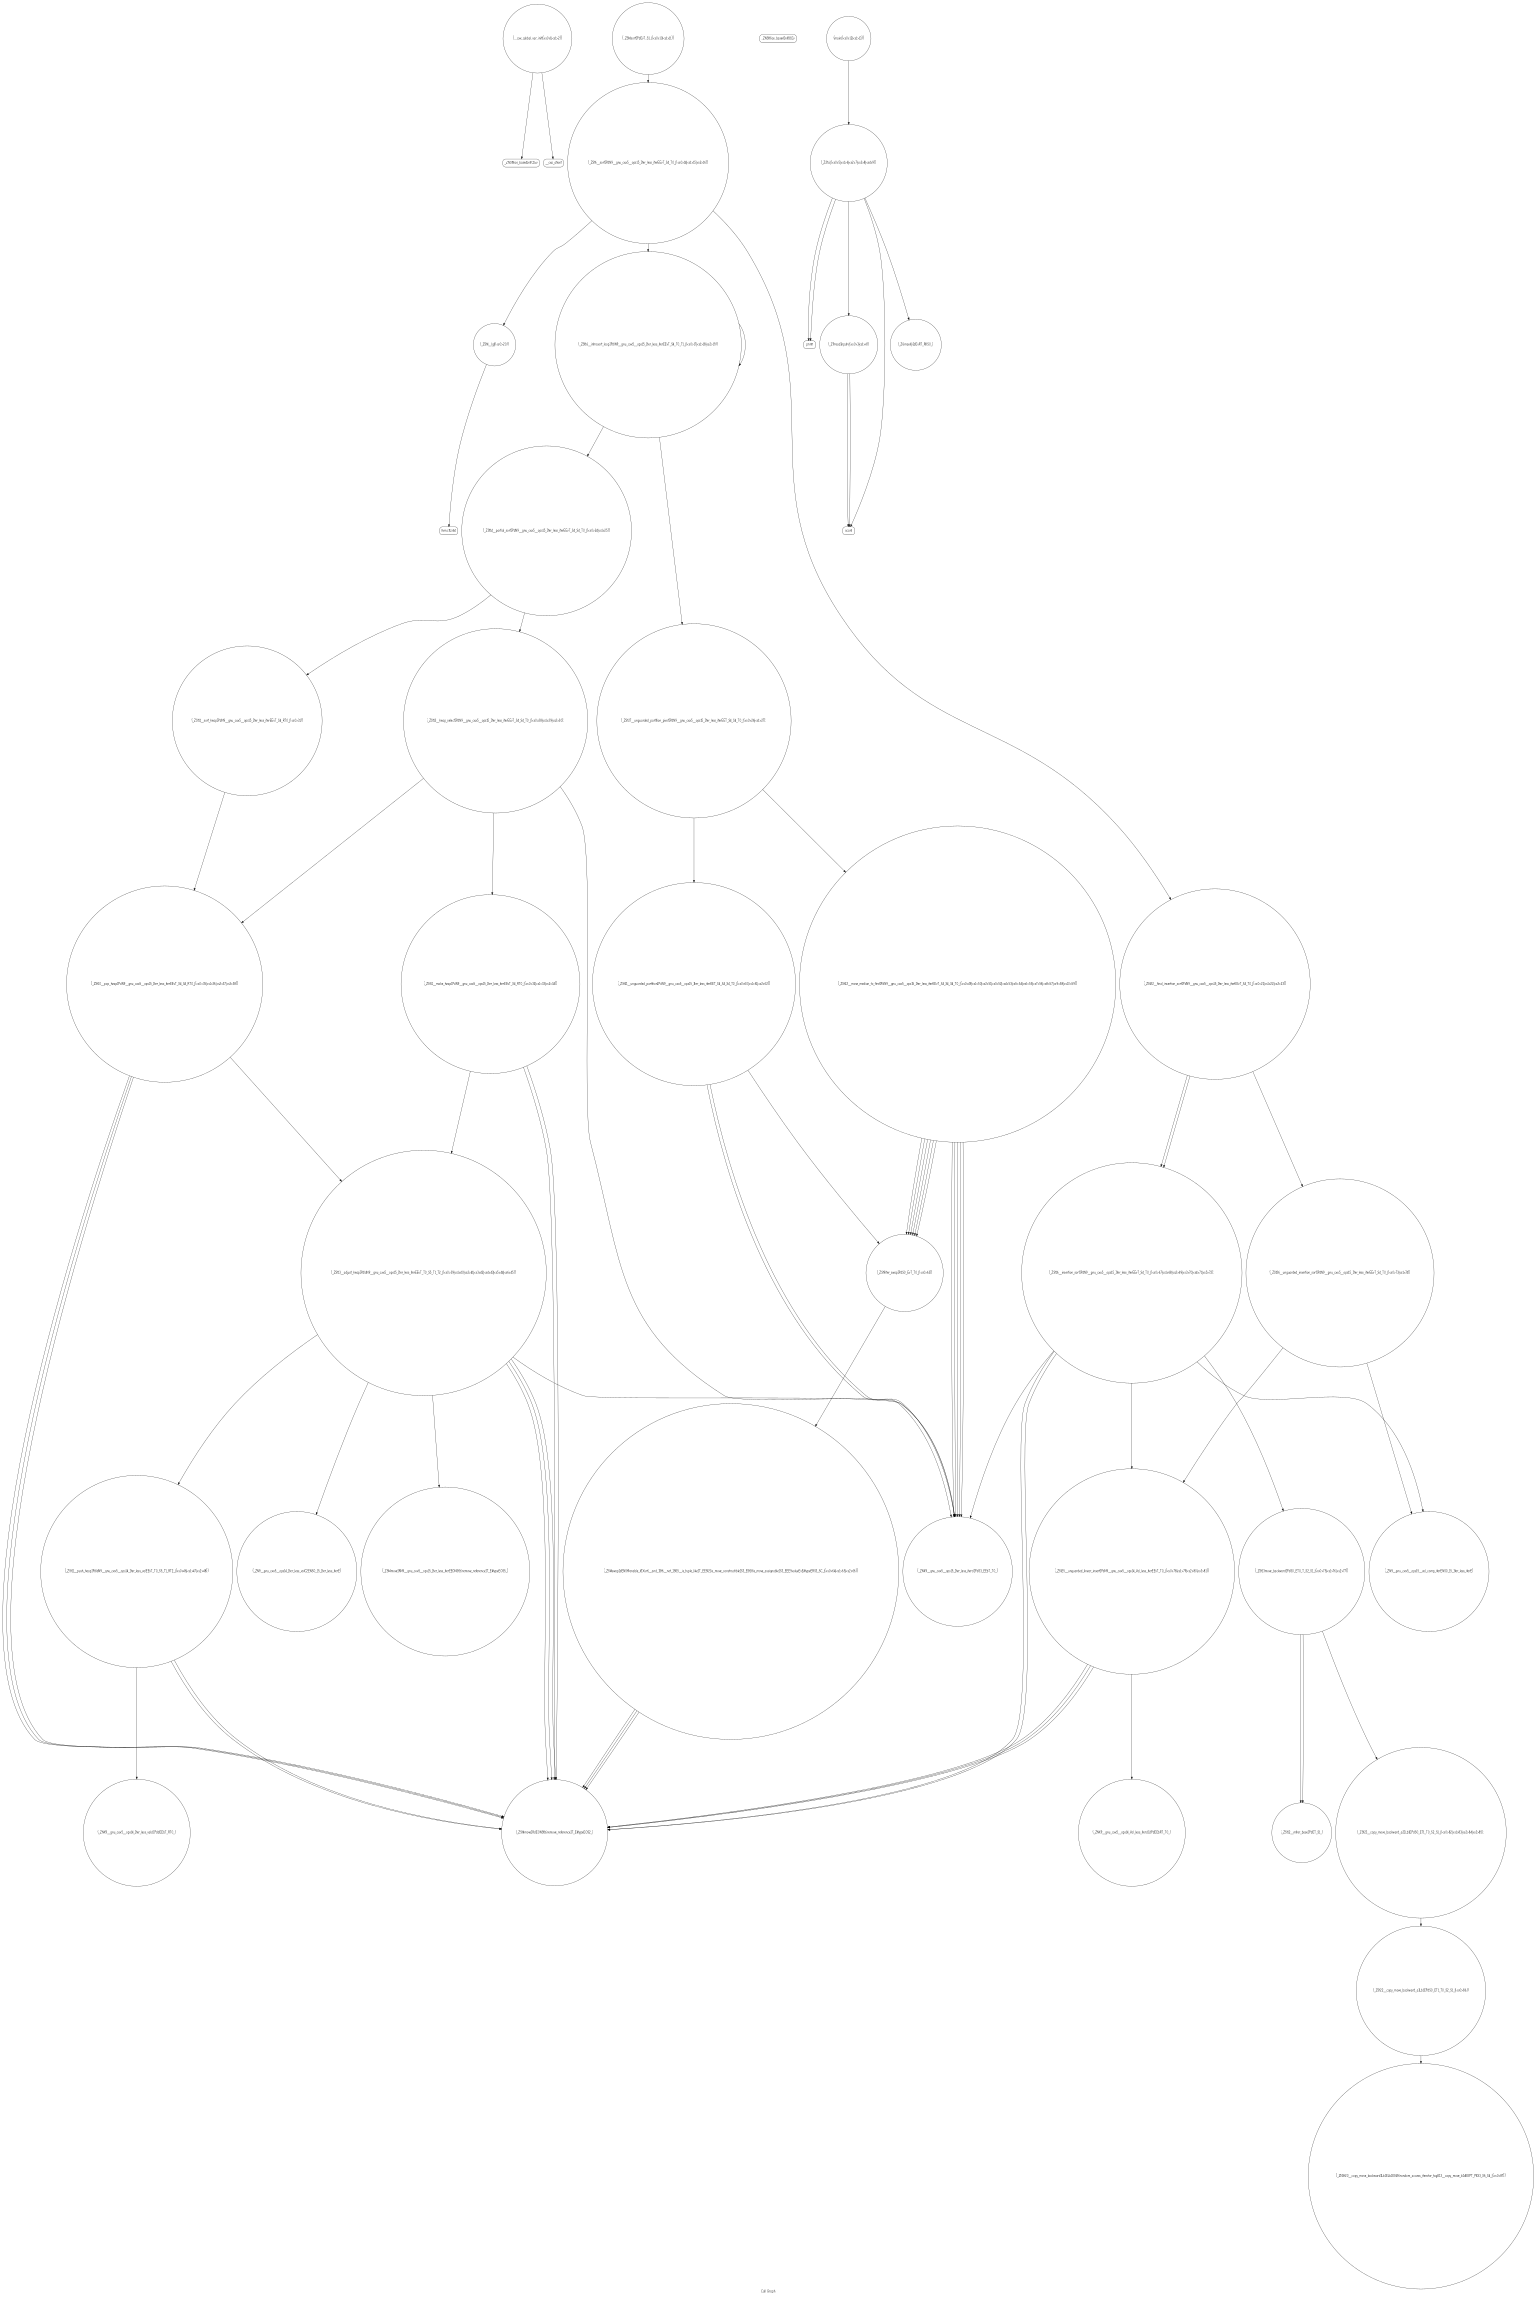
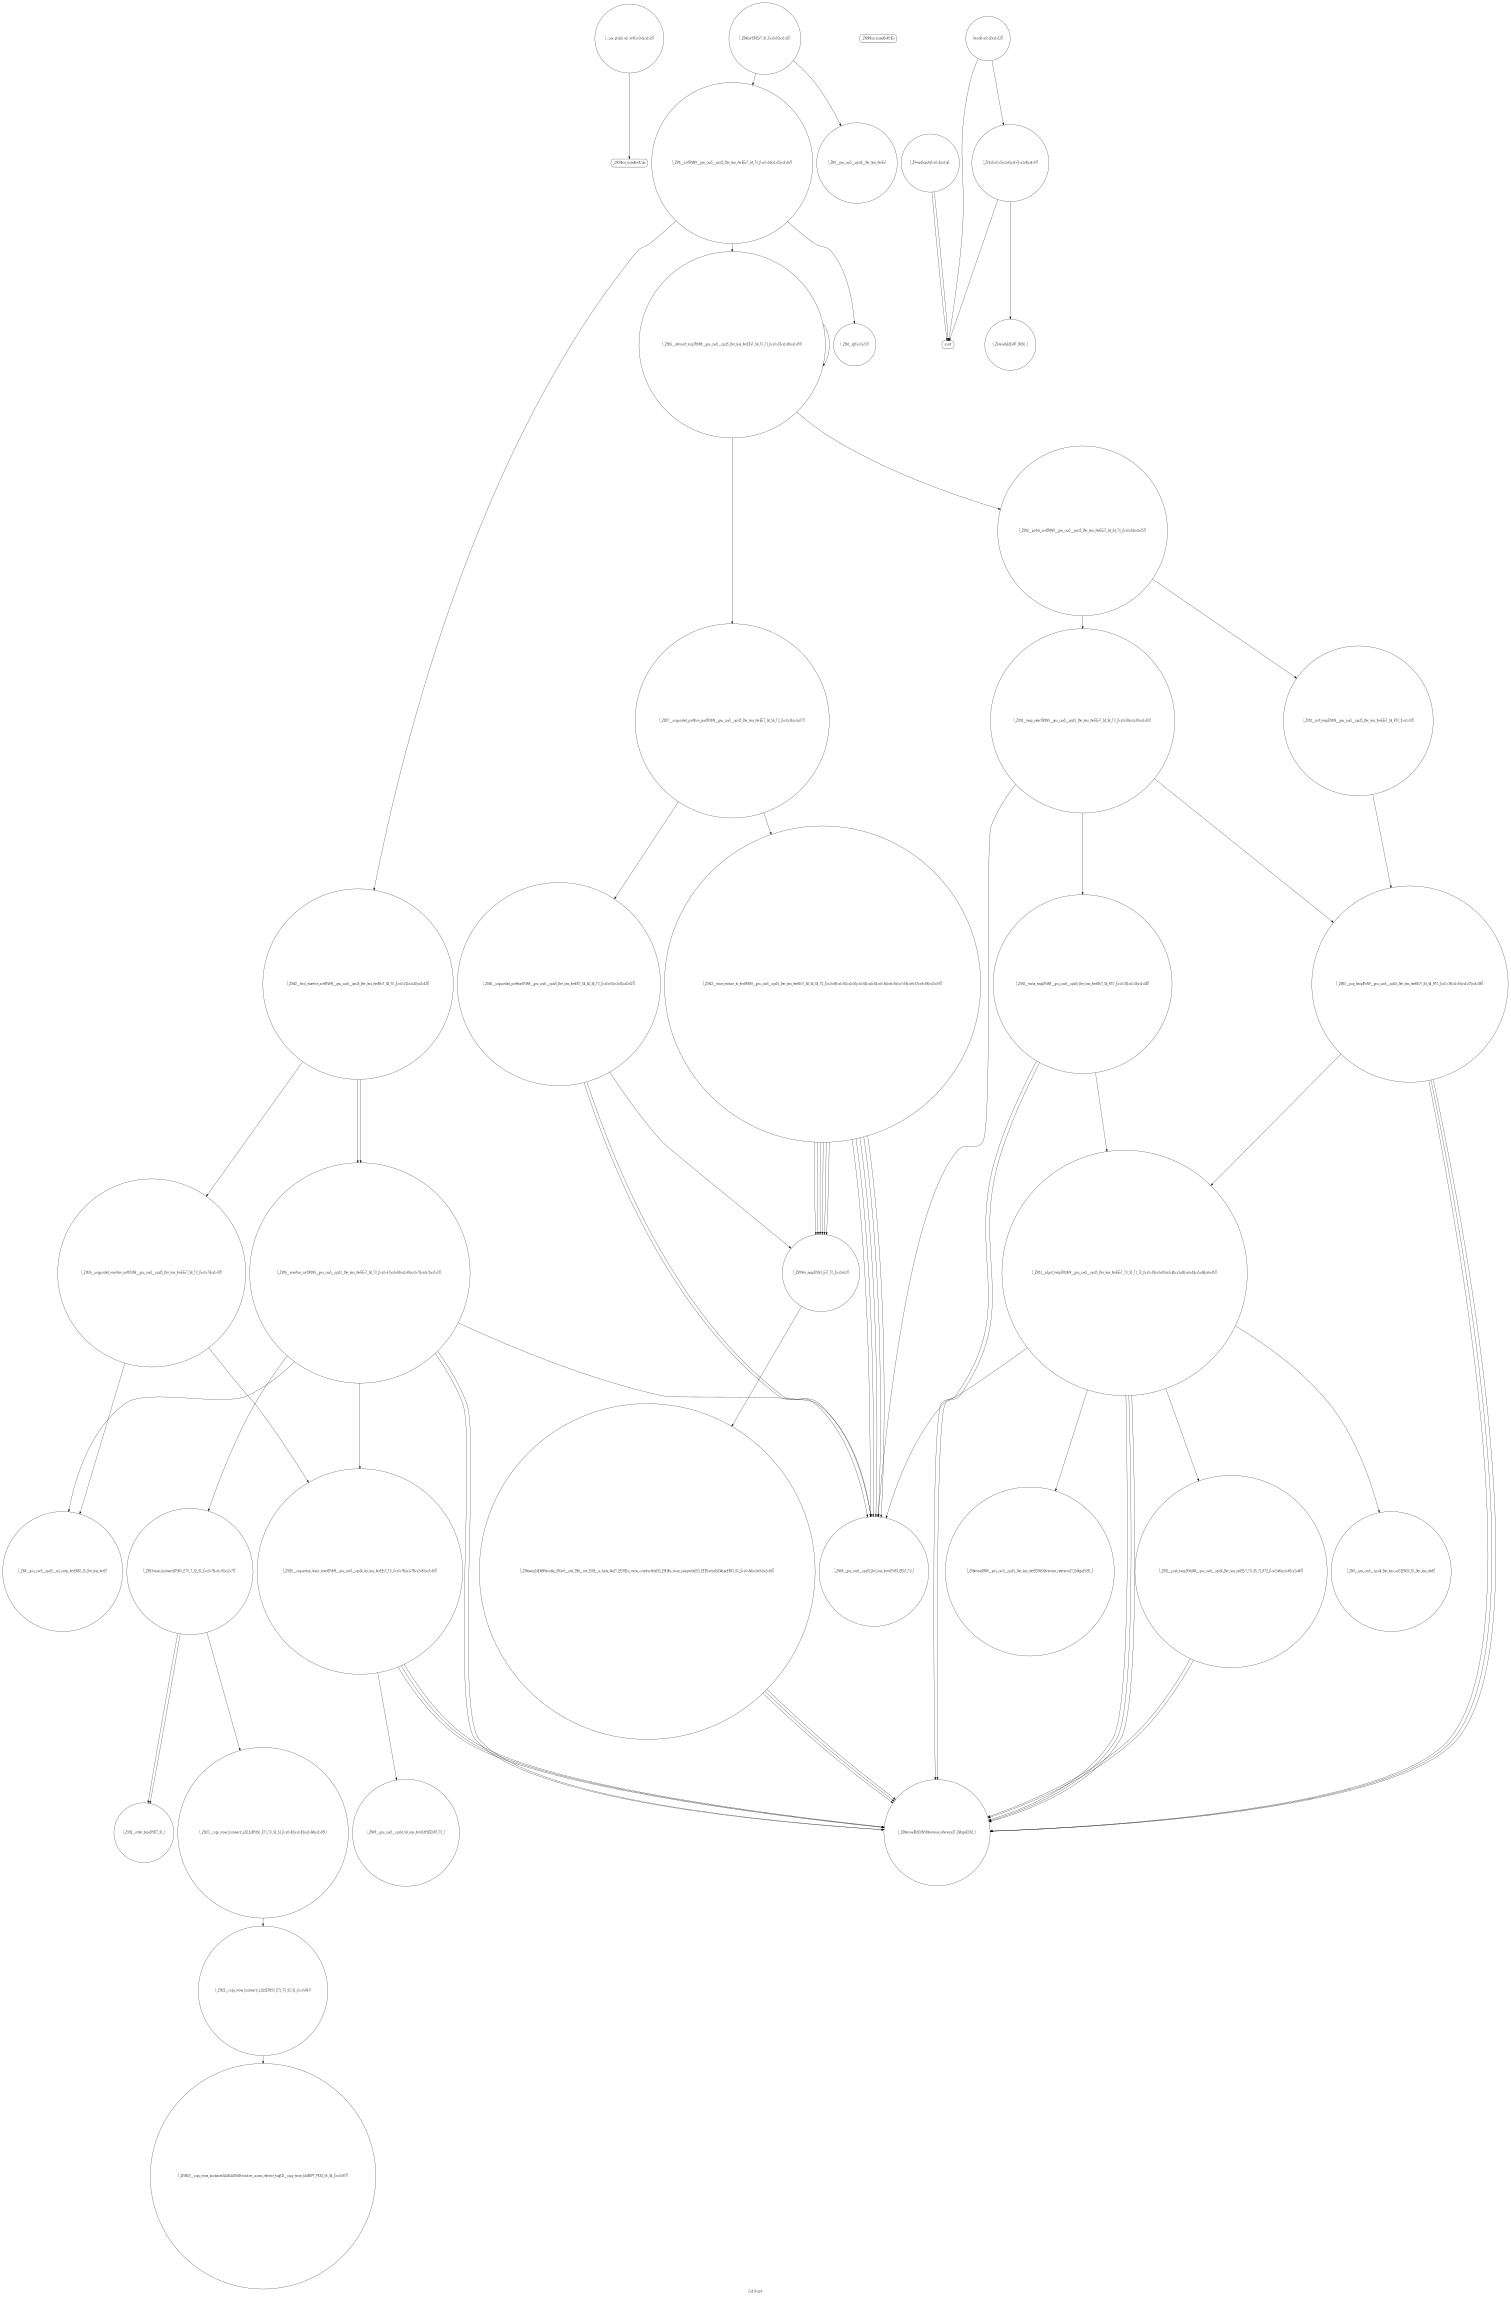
node "__cxa_atexit": removed
node "{_ZN9__gnu_cxx5__ops16__iter_less_iterEv}": added
edge "{main|{<s0>12|<s1>13}}" -> "scanf": added
edge "{_Z2tci|{<s0>5|<s1>6|<s2>7|<s3>8|<s4>9}}" -> "{_Z9readInputv|{<s0>3|<s1>4}}": removed
node "printf": removed
node "llvm.ctlz.i64": removed
node "{_ZNK9__gnu_cxx5__ops14_Iter_less_valclIPddEEbT_RT0_}": removed
